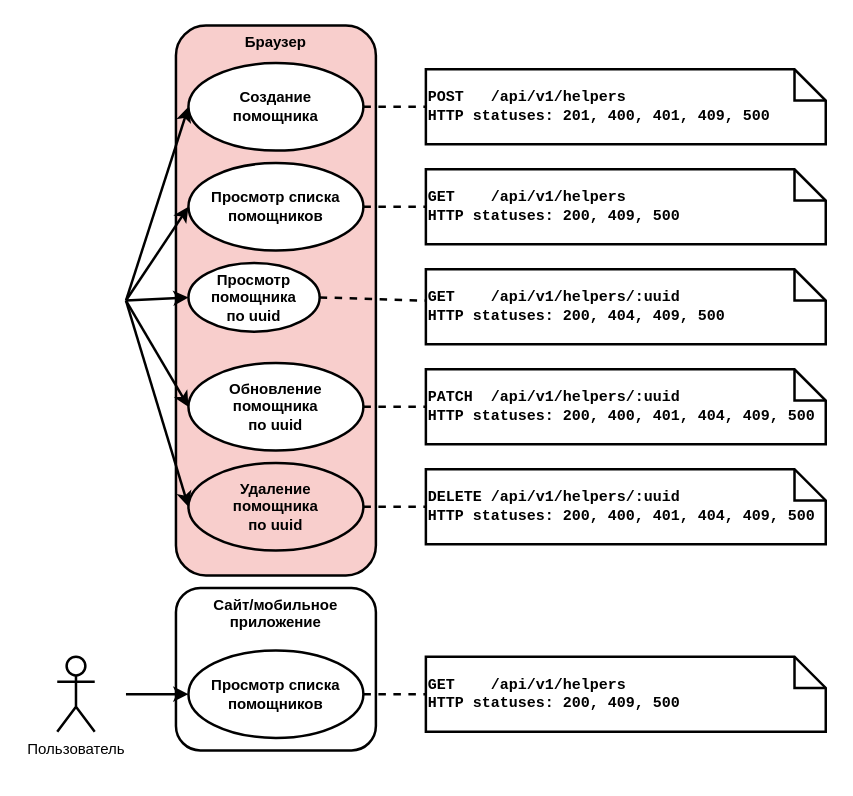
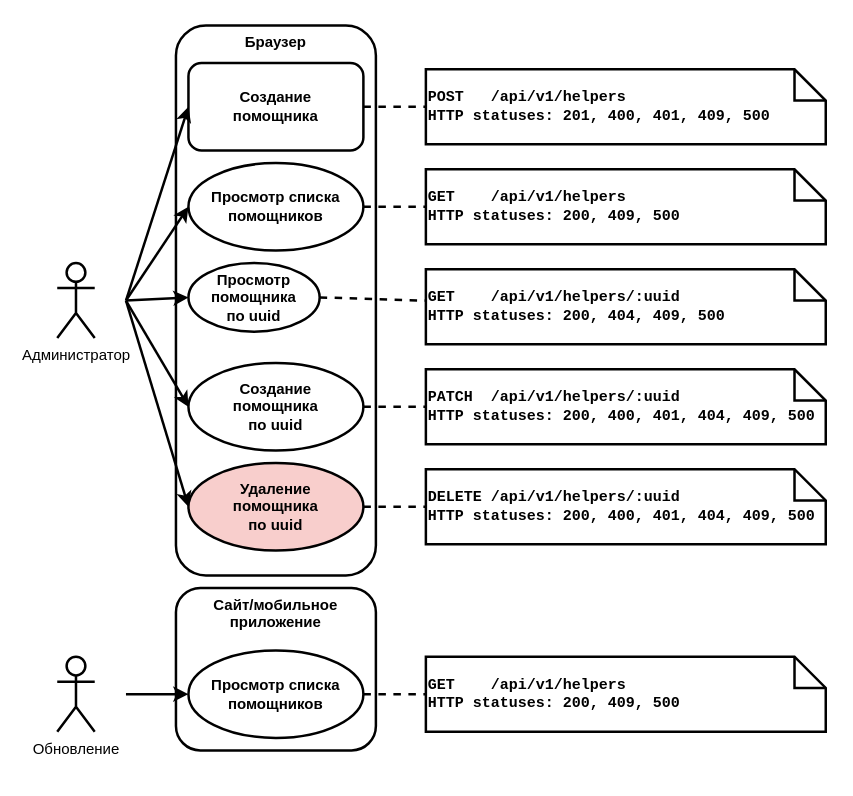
node "Браузер": fillcolor #f8cecc -> #ffffff
node "Создание помощника": shape ellipse -> rounded rectangle
node "Администратор": added
node "Обновление помощника по uuid": label "Обновление помощника по uuid" -> "Создание помощника по uuid"
node "Пользователь": label "Пользователь" -> "Обновление"
